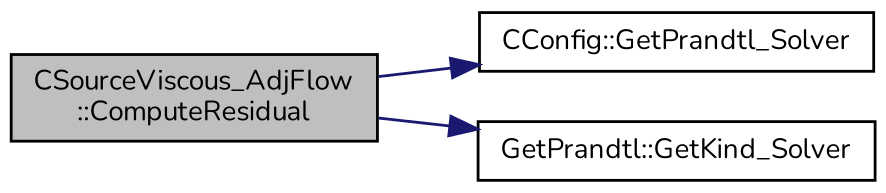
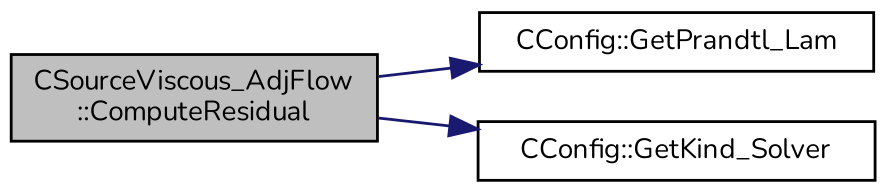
node "CConfig::GetPrandtl_Solver": label "CConfig::GetPrandtl_Solver" -> "CConfig::GetPrandtl_Lam"
node "GetPrandtl::GetKind_Solver": label "GetPrandtl::GetKind_Solver" -> "CConfig::GetKind_Solver"
